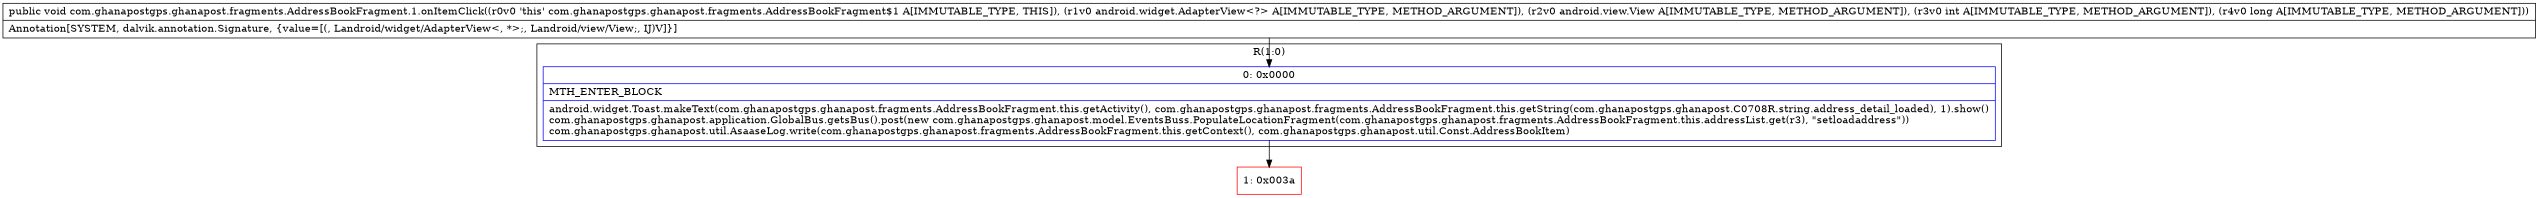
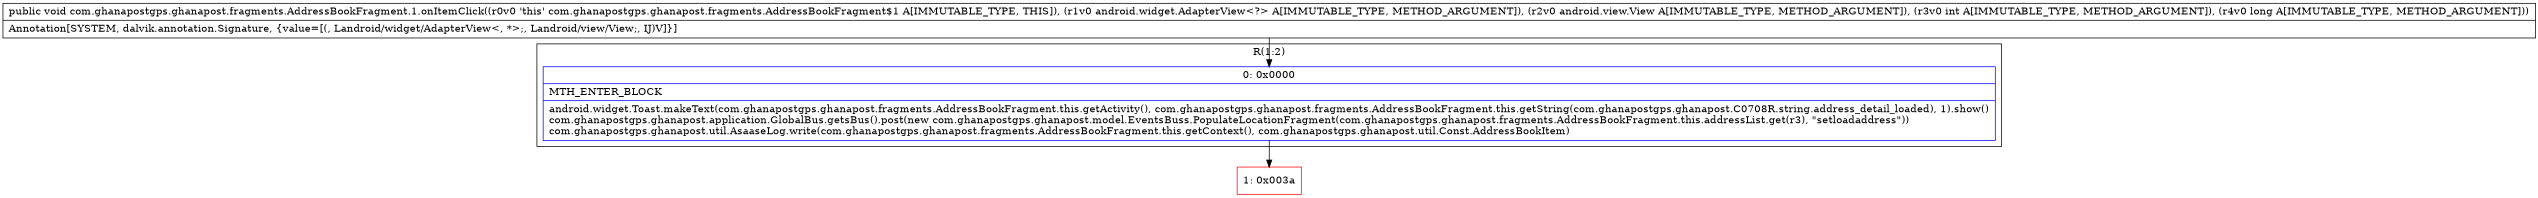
cluster "R(1:0)": label "R(1:0)" -> "R(1:2)"
